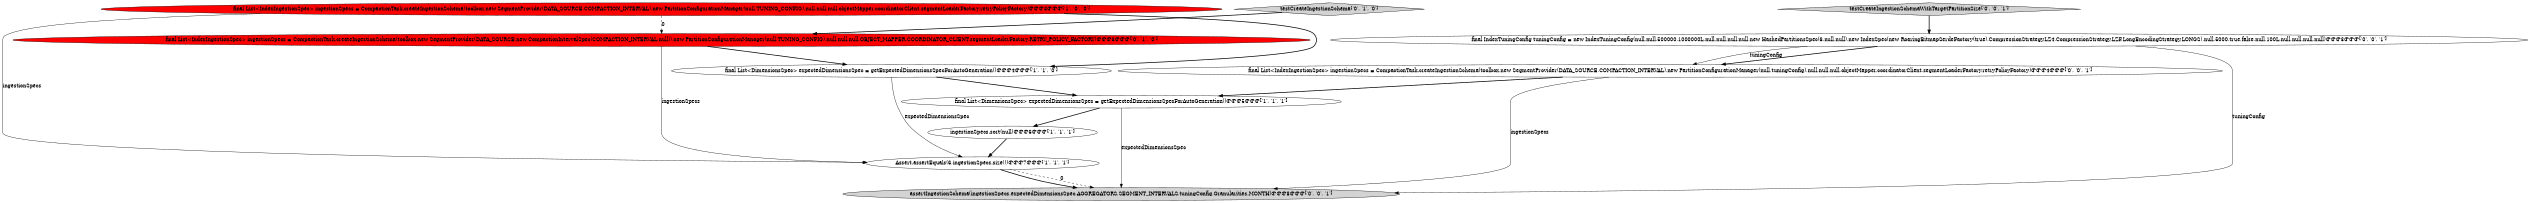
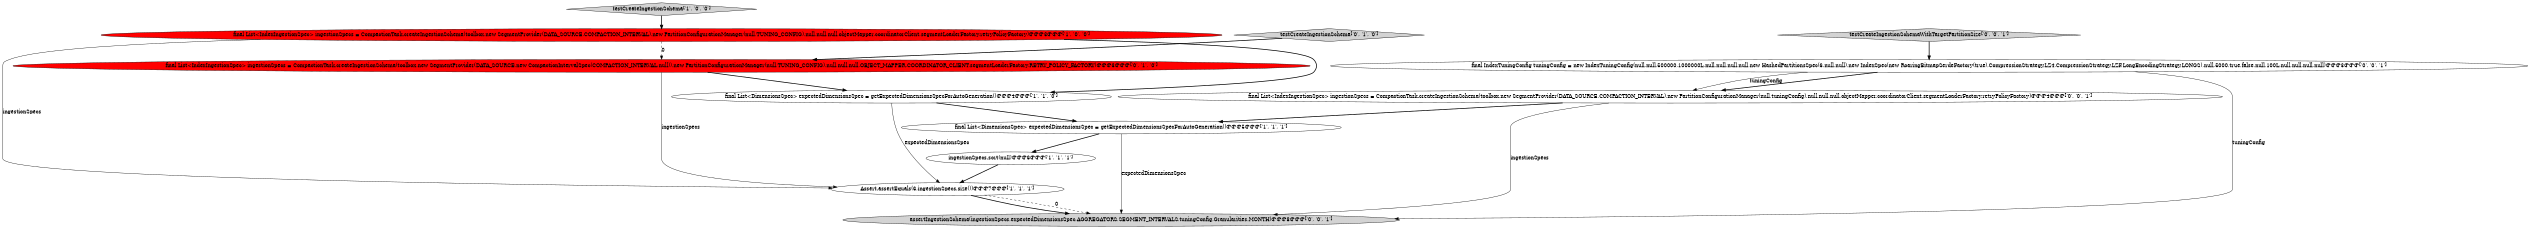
node "testCreateIngestionSchema['1', '0', '0']": added
